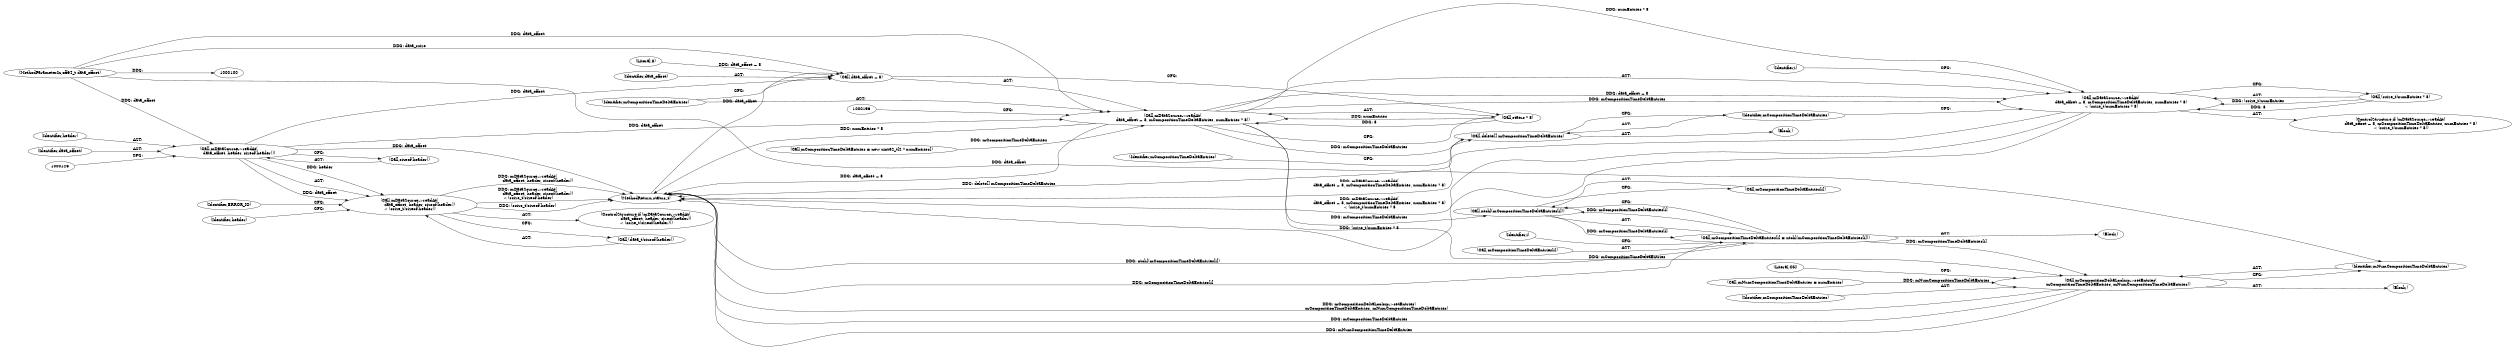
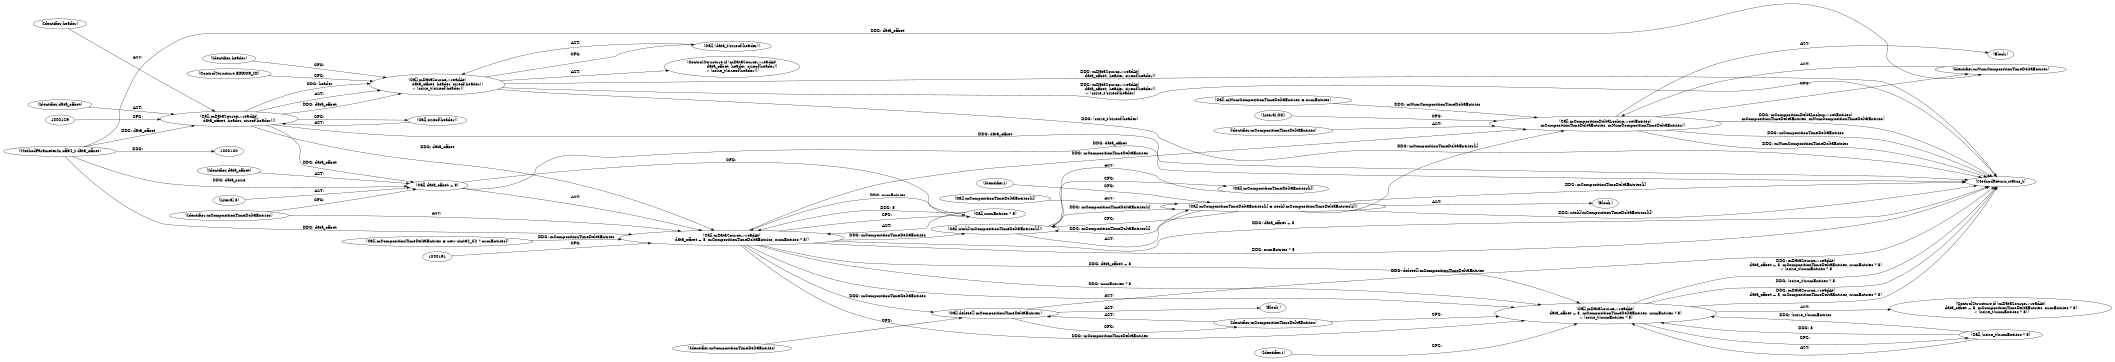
edge "(Literal,8)" -> "(Call,data_offset + 8)": label "DDG: data_offset + 8" -> "AST: "
node "1000196": label "1000196" -> "1000191"
node "(Call,status * 8)": label "(Call,status * 8)" -> "(Call,numEntries * 8)"
edge "(MethodReturn,status_t)" -> "(Call,data_offset + 8)": reversed
node "(Identifier,ERROR_IO)": label "(Identifier,ERROR_IO)" -> "(ControlStructure,ERROR_IO)"
